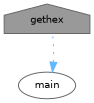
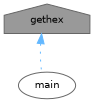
edge "gethex" -> "main": reversed
